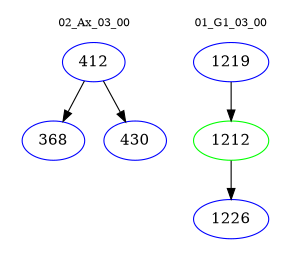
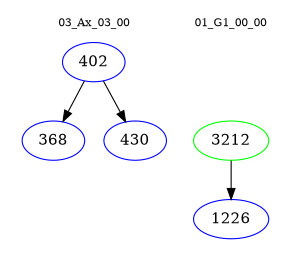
cluster "02_Ax_03_00": label "02_Ax_03_00" -> "03_Ax_03_00"
cluster "01_G1_03_00": label "01_G1_03_00" -> "01_G1_00_00"
node "412": label "412" -> "402"
node "1219": removed
node "1212": label "1212" -> "3212"
